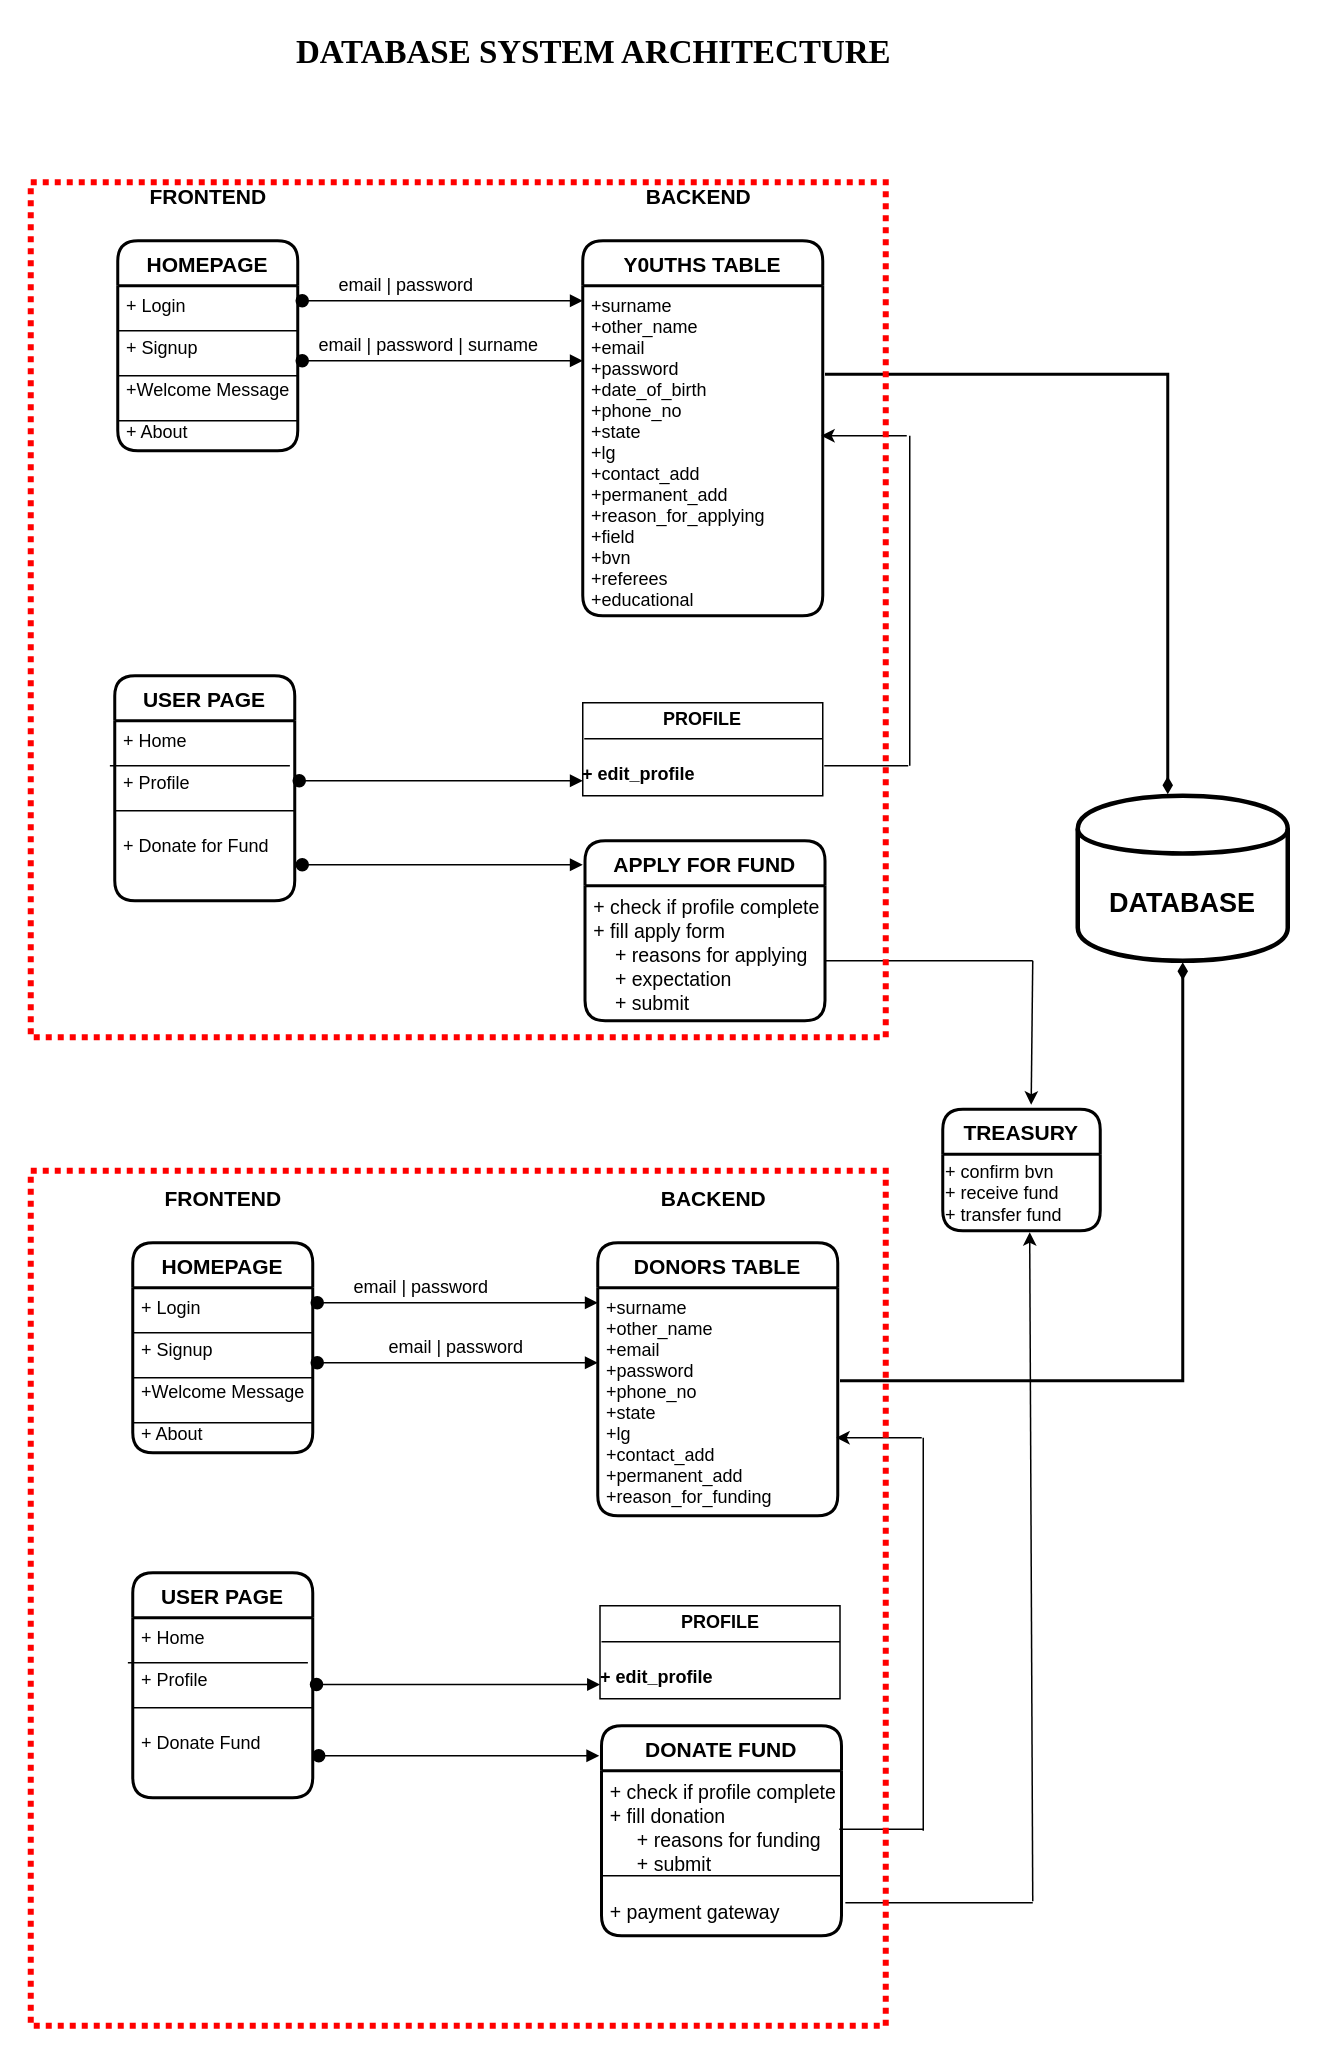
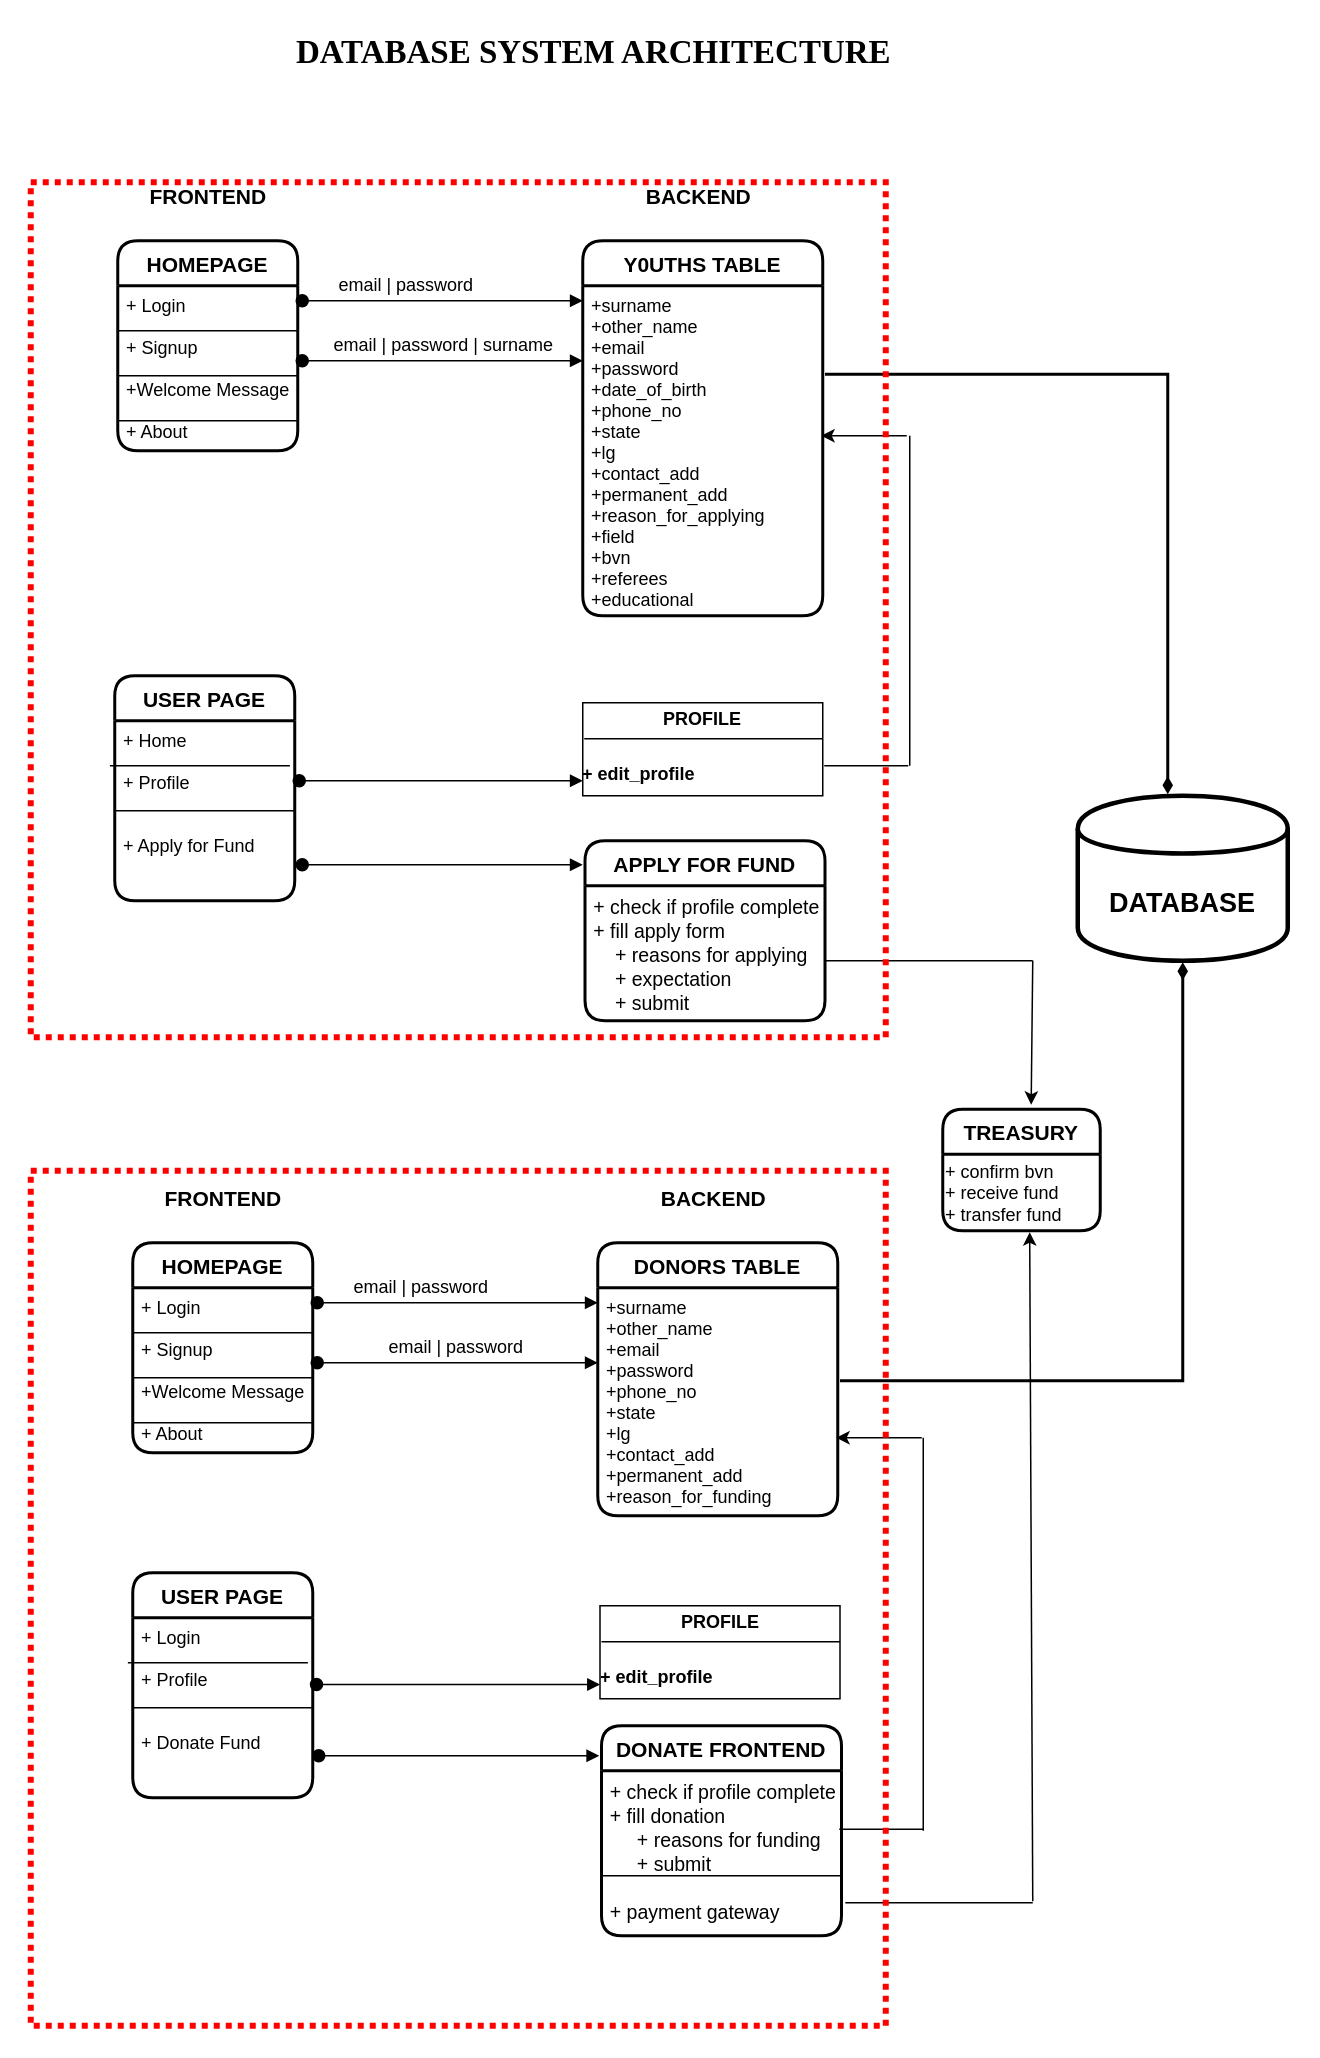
node "email | password | surname": moved (428, 346) -> (443, 346)
node "+ Home + Profile + Donate for Fund": label "+ Home + Profile + Donate for Fund" -> "+ Home + Profile + Apply for Fund"
node "+ Home + Profile + Donate Fund": label "+ Home + Profile + Donate Fund" -> "+ Login + Profile + Donate Fund"
node "DONATE FUND": label "DONATE FUND" -> "DONATE FRONTEND"
